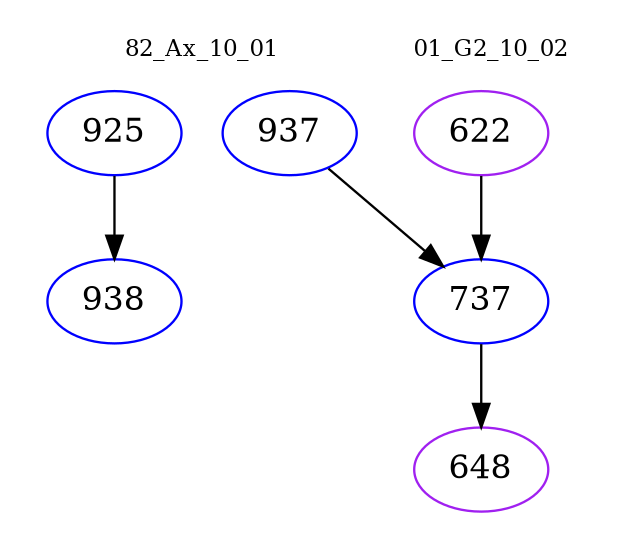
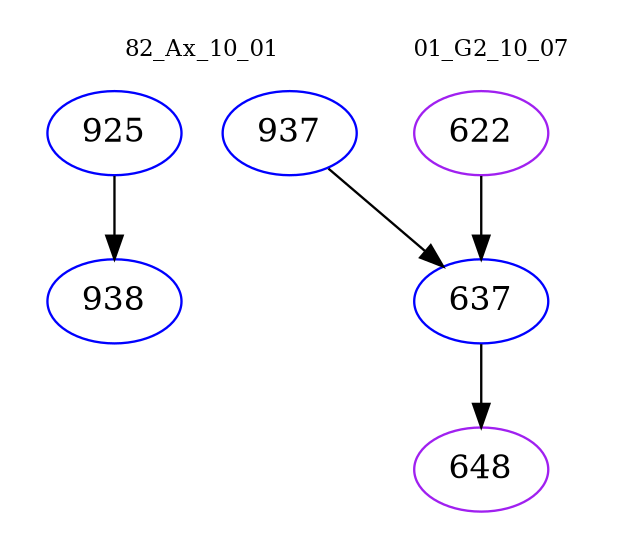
cluster "01_G2_10_02": label "01_G2_10_02" -> "01_G2_10_07"
node "737": label "737" -> "637"
